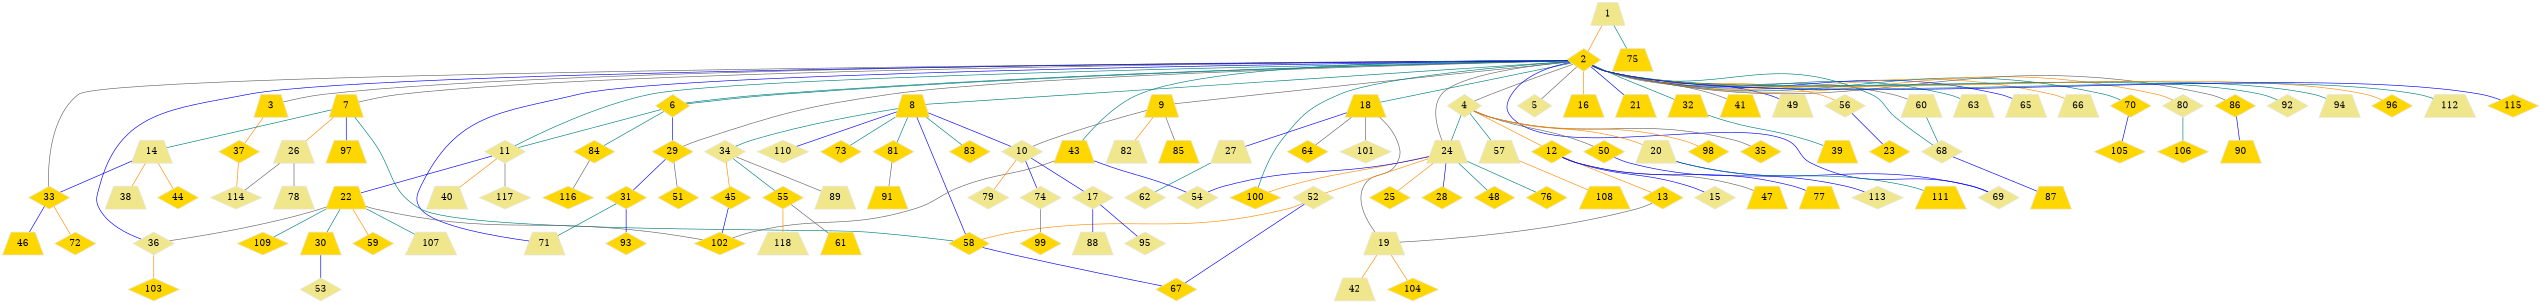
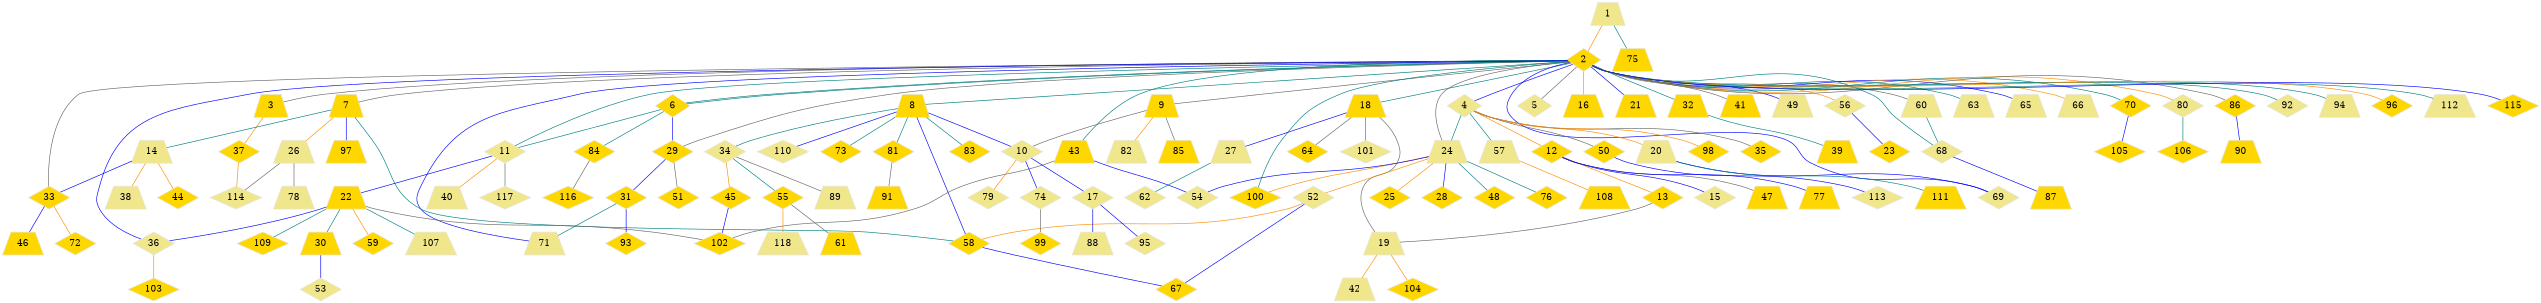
edge "2" -- "4": color gray40 -> blue
edge "22" -- "36": color gray40 -> blue
